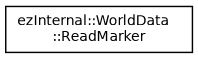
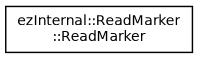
node "ezInternal::WorldData ::ReadMarker": label "ezInternal::WorldData ::ReadMarker" -> "ezInternal::ReadMarker ::ReadMarker"
